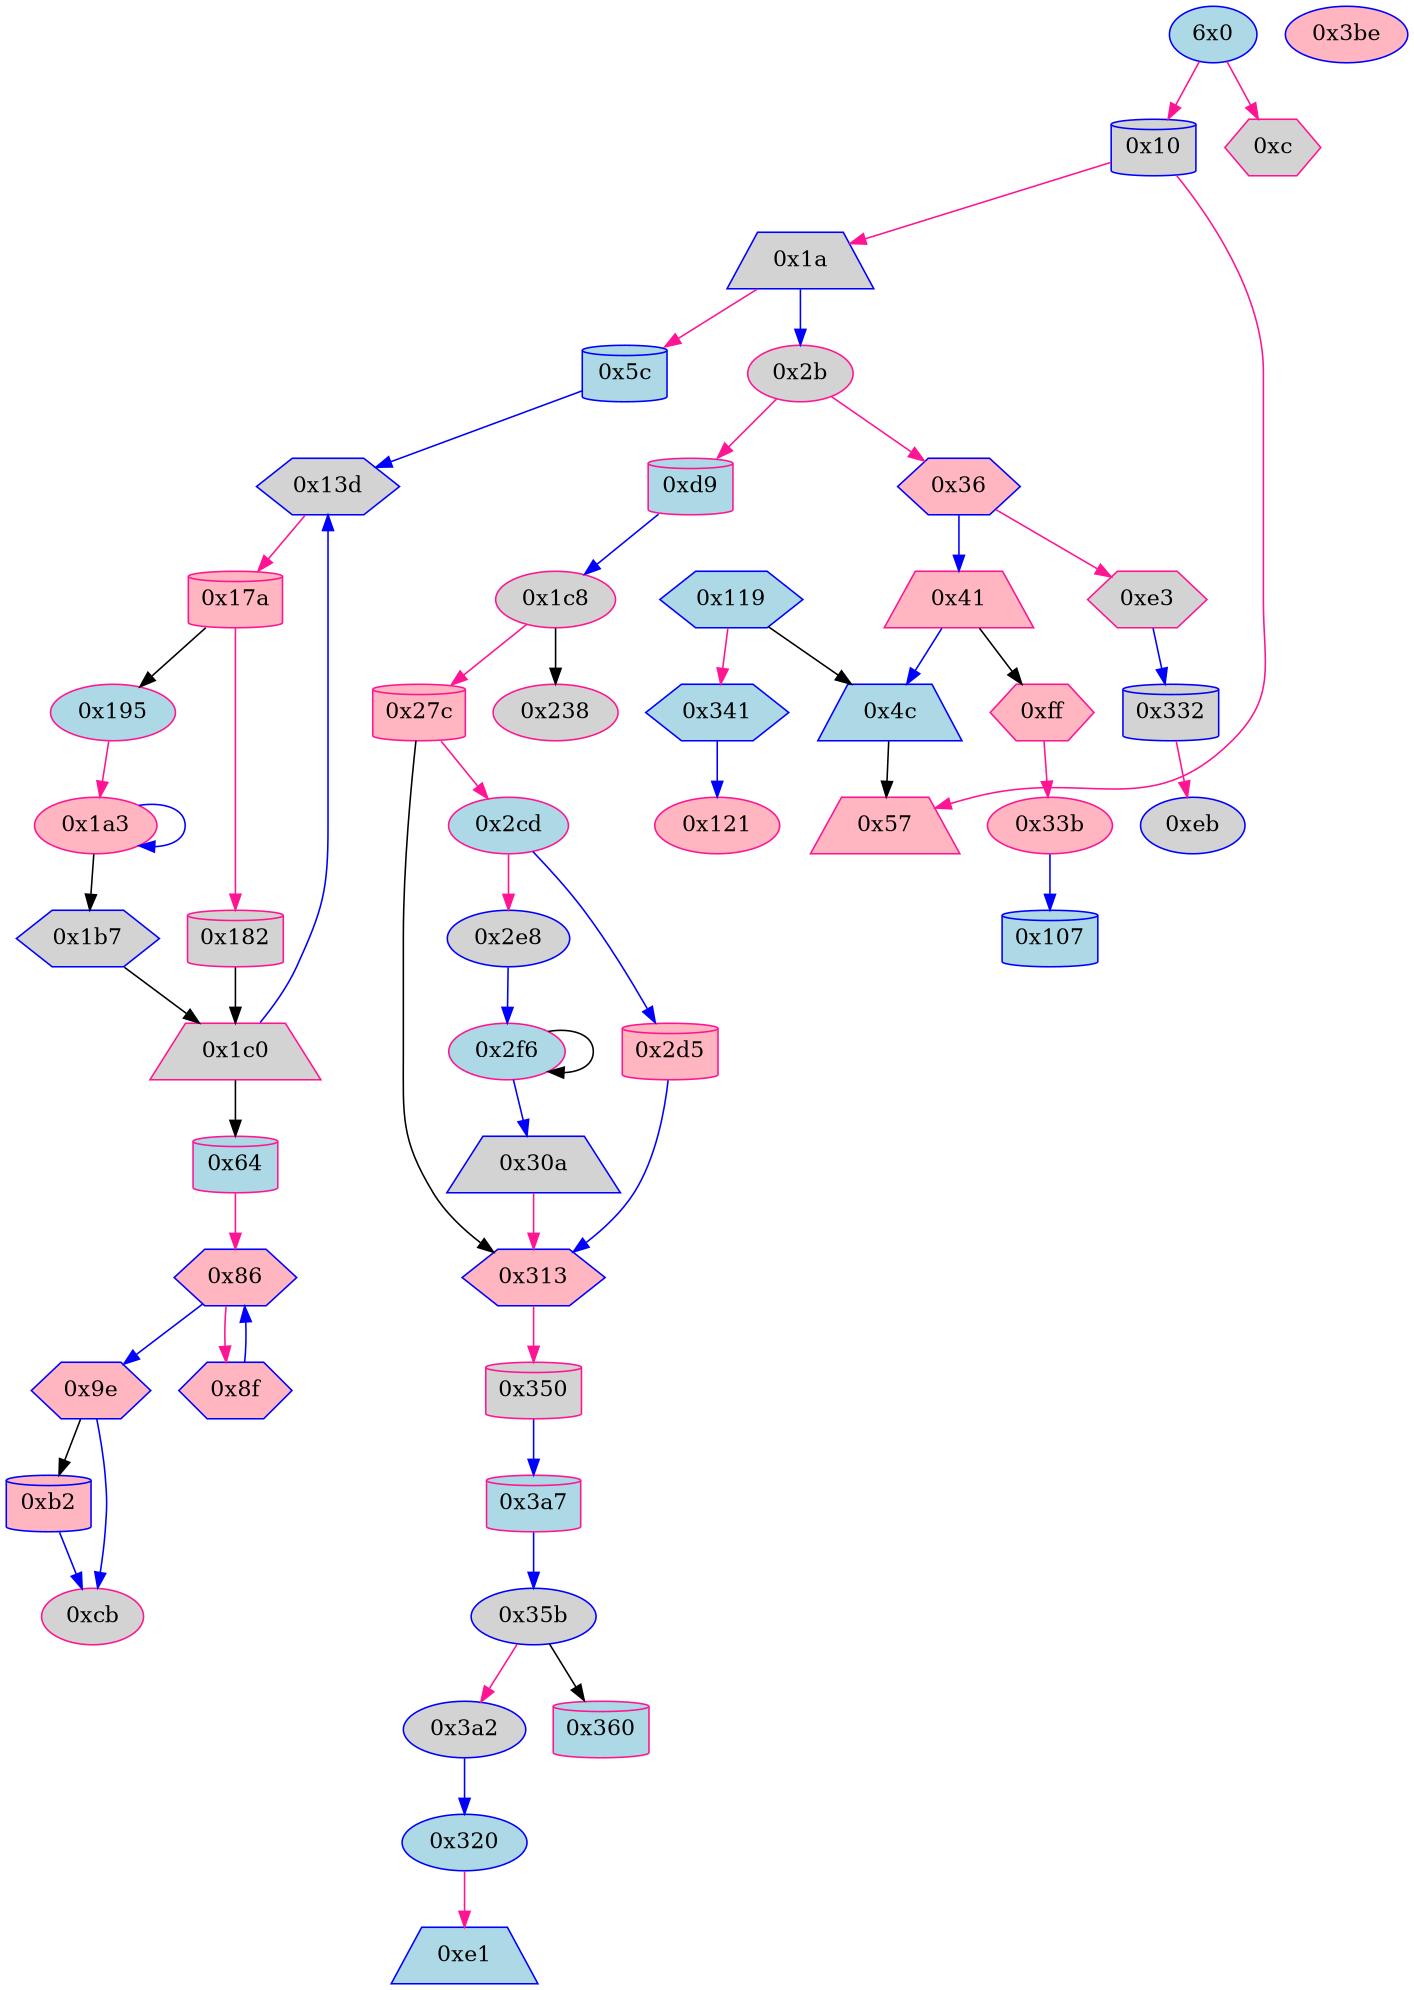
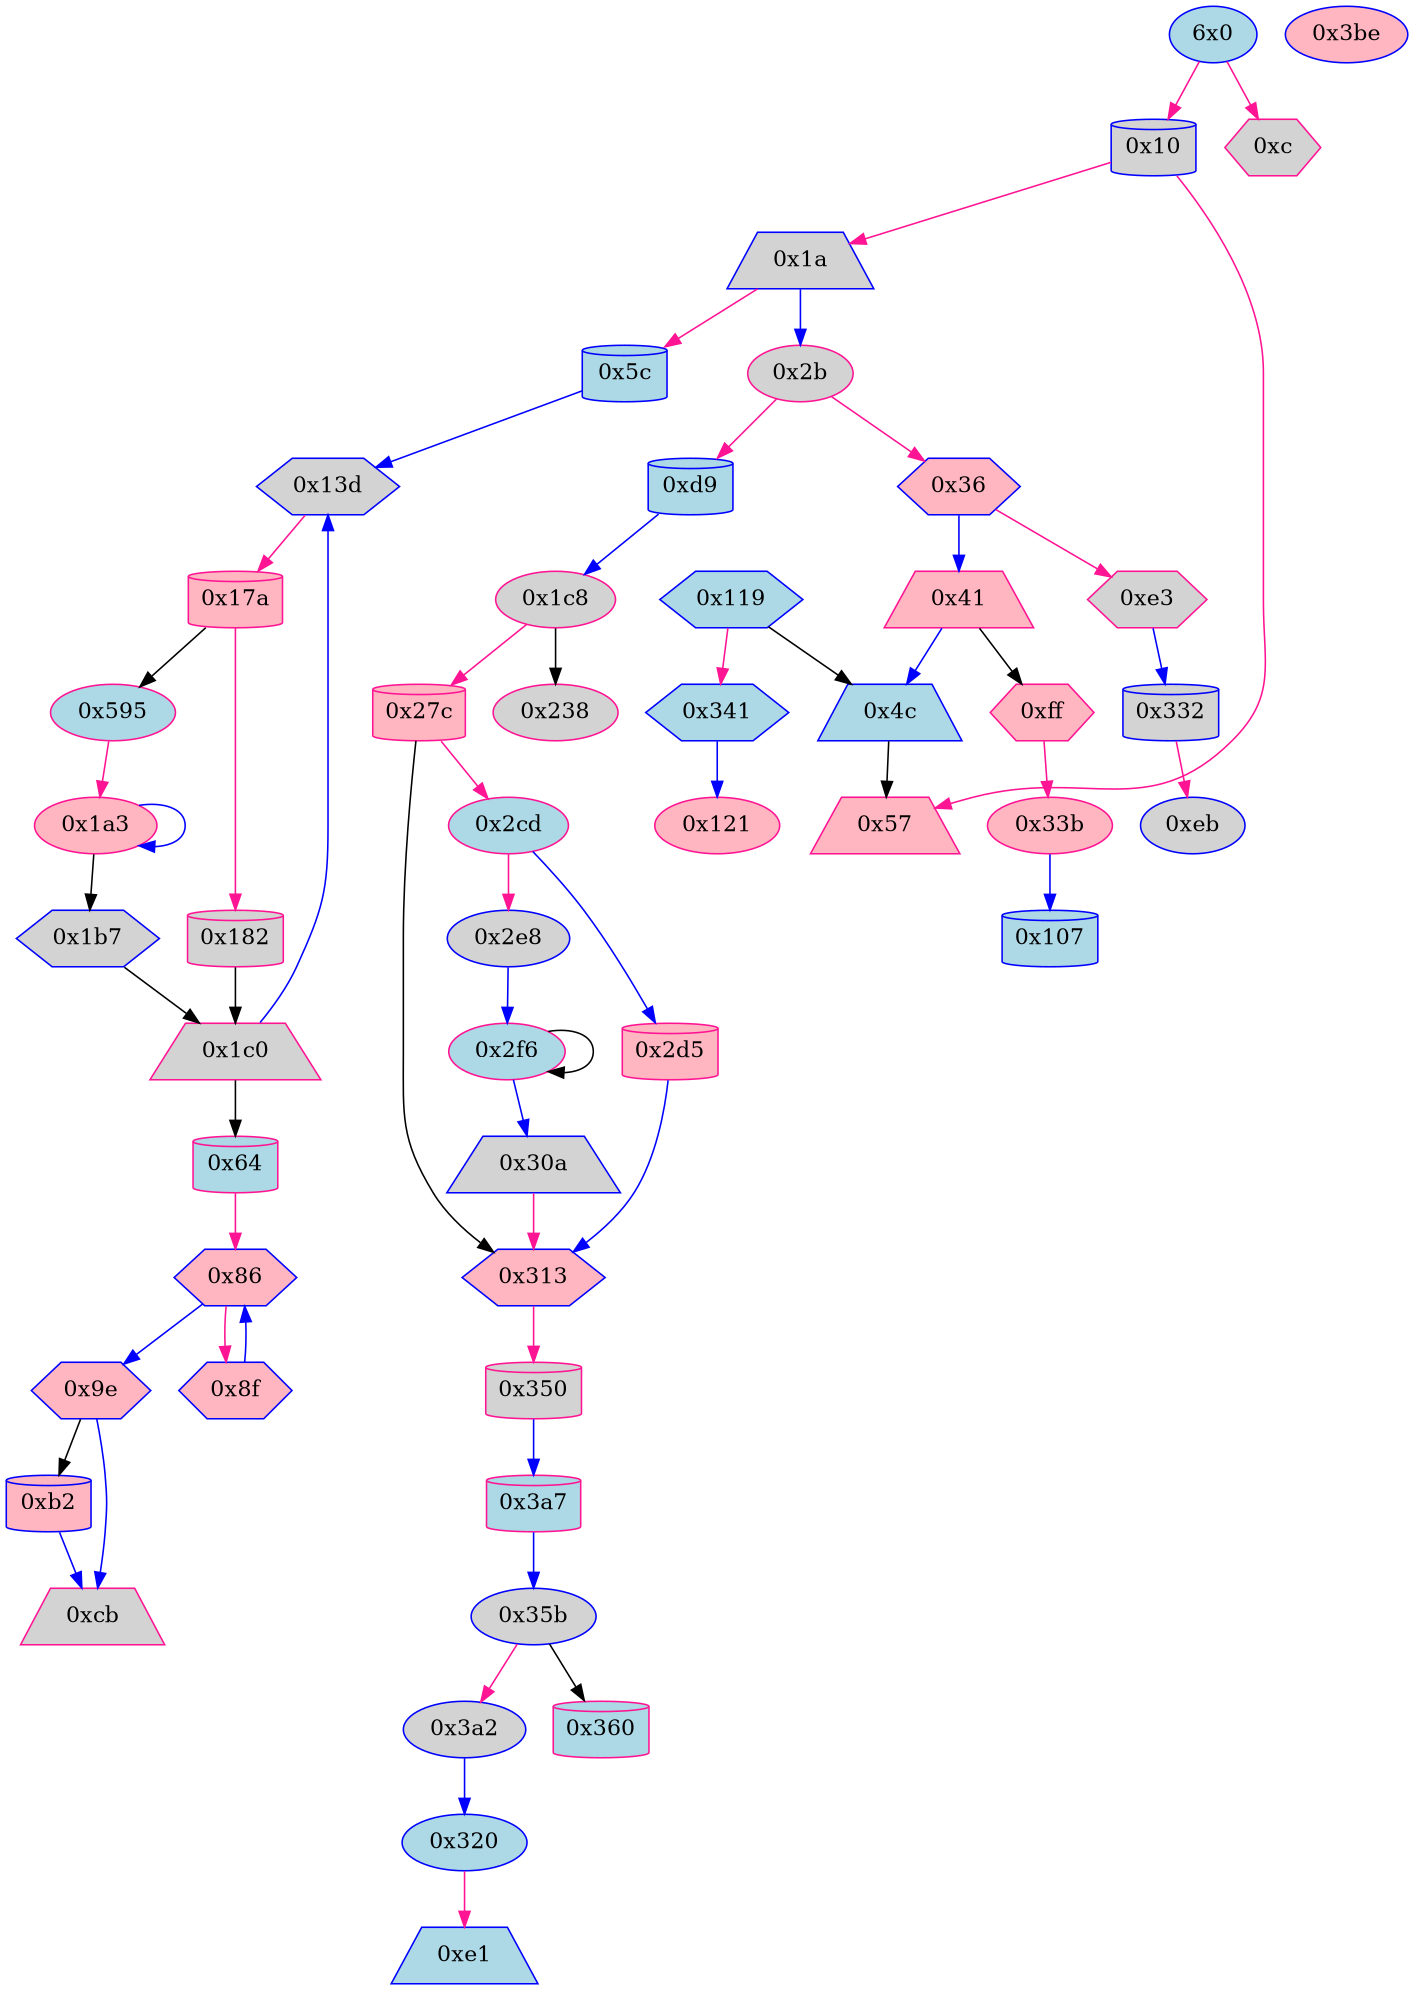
node "0xd9": color deeppink -> blue
node "0x195": label "0x195" -> "0x595"
node "0xcb": shape ellipse -> trapezium
